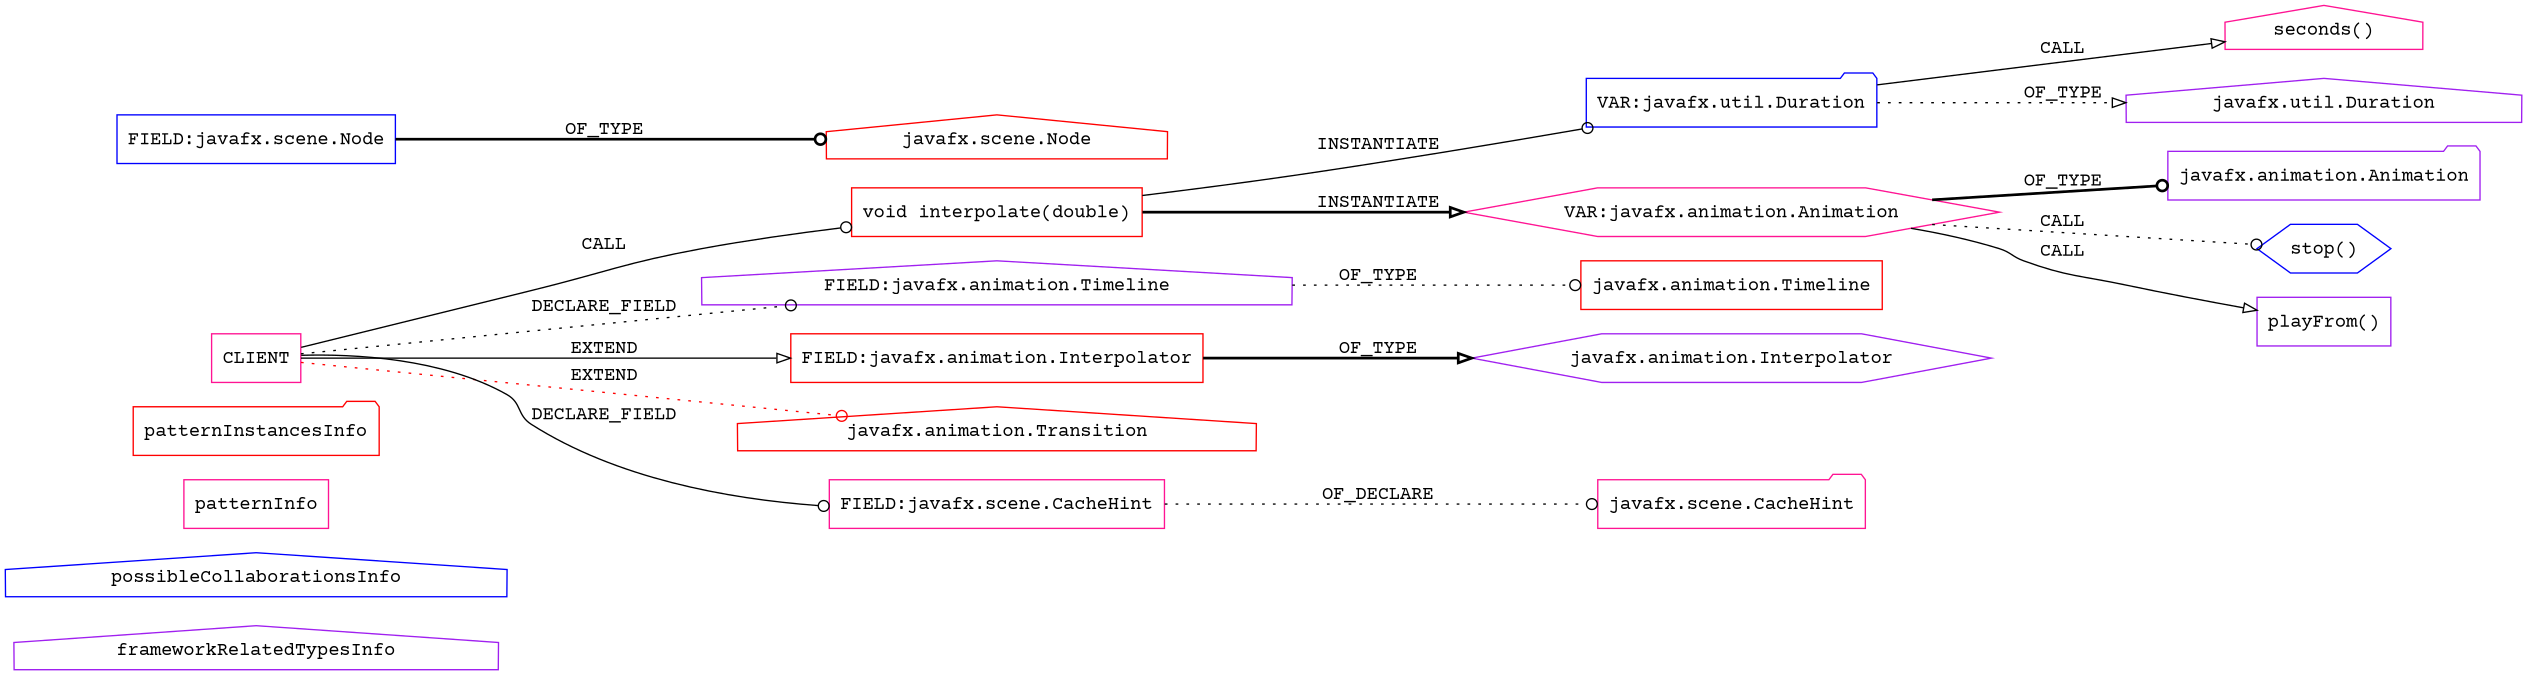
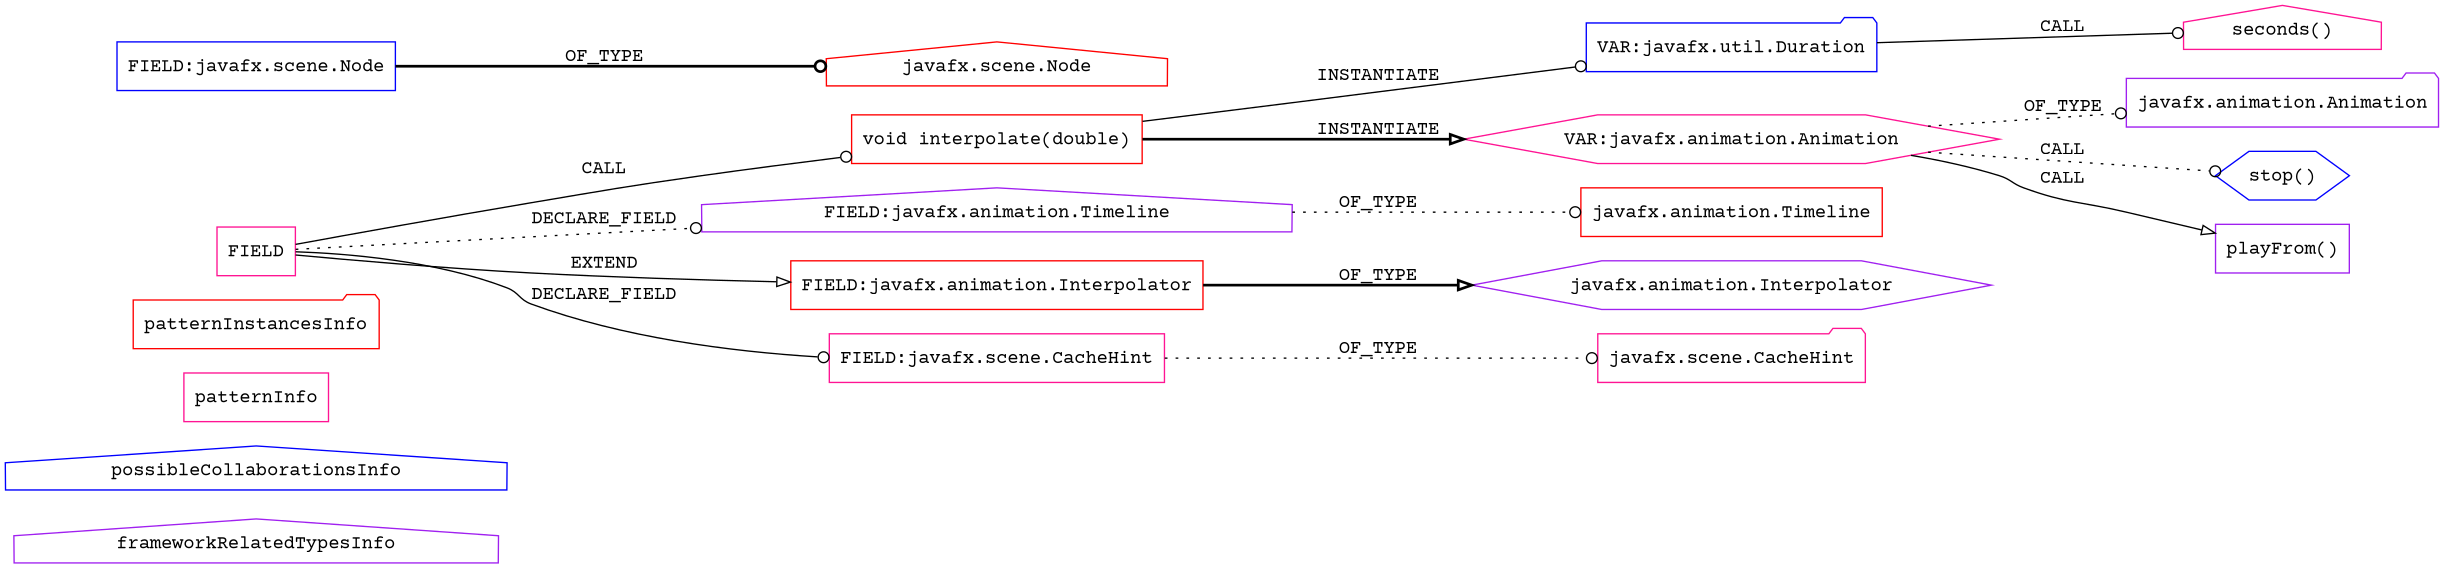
edge "VAR:javafx.util.Duration" -> "seconds()": arrowhead onormal -> odot
node "javafx.util.Duration": removed
edge "VAR:javafx.animation.Animation" -> "javafx.animation.Animation": style bold -> dotted
node "CLIENT": label "CLIENT" -> "FIELD"
node "javafx.animation.Transition": removed
edge "FIELD:javafx.scene.CacheHint" -> "javafx.scene.CacheHint": label "OF_DECLARE" -> "OF_TYPE"
